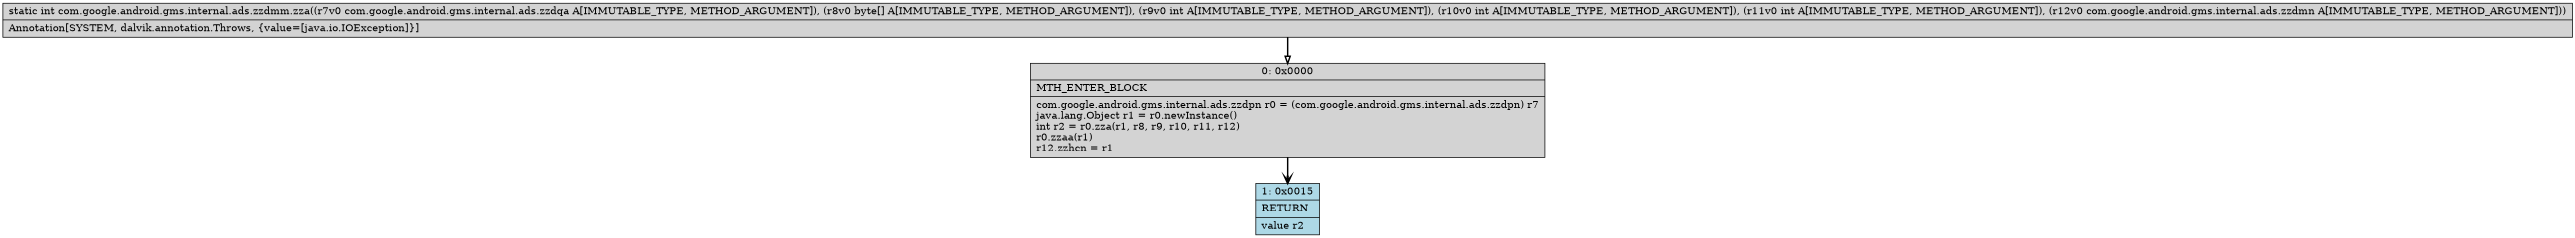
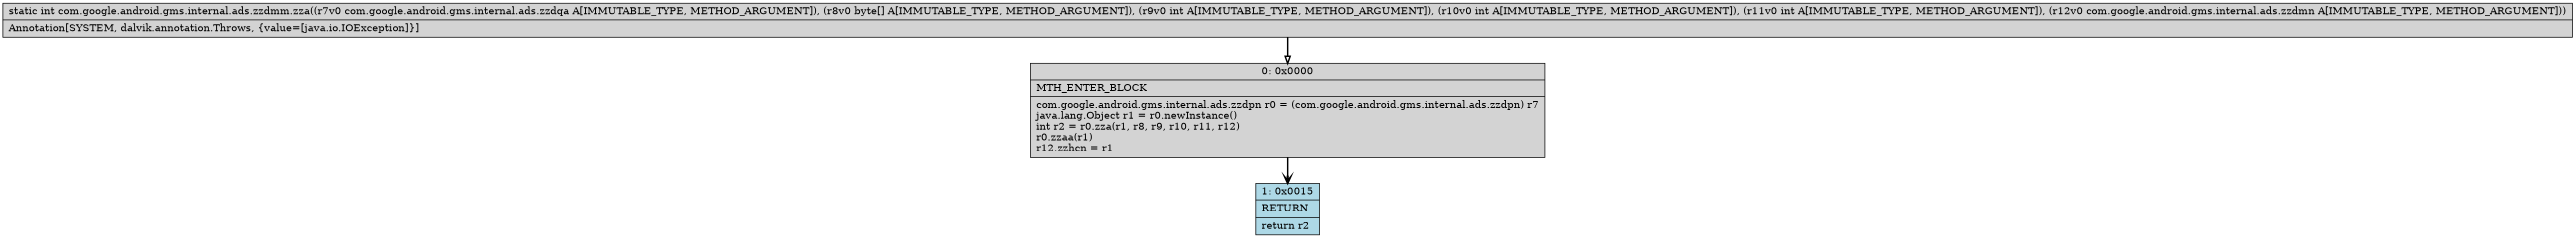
node "1: 0x0015": text "value r2" -> "return r2"
